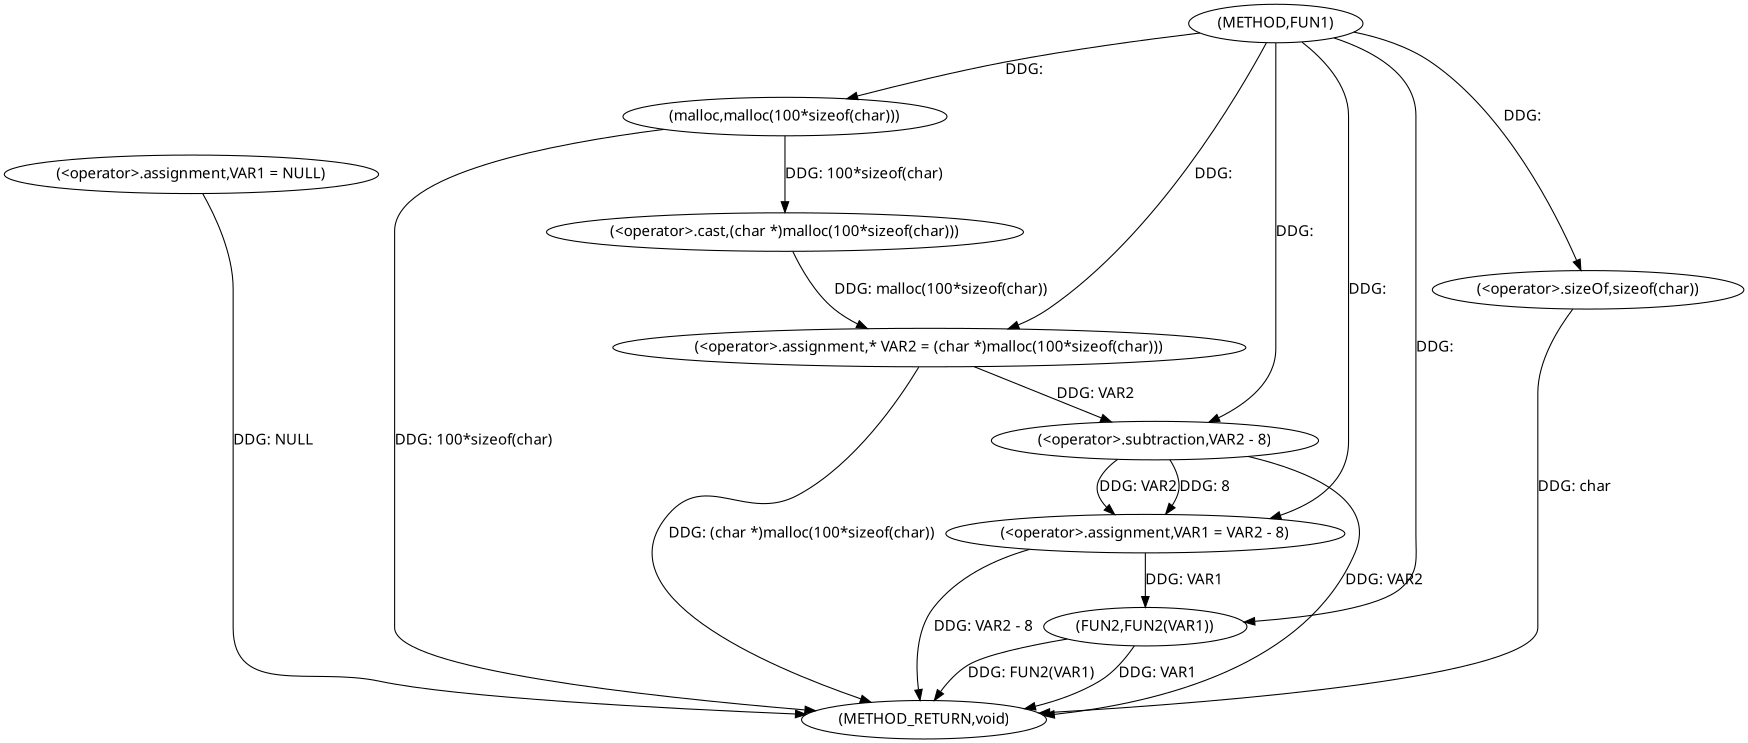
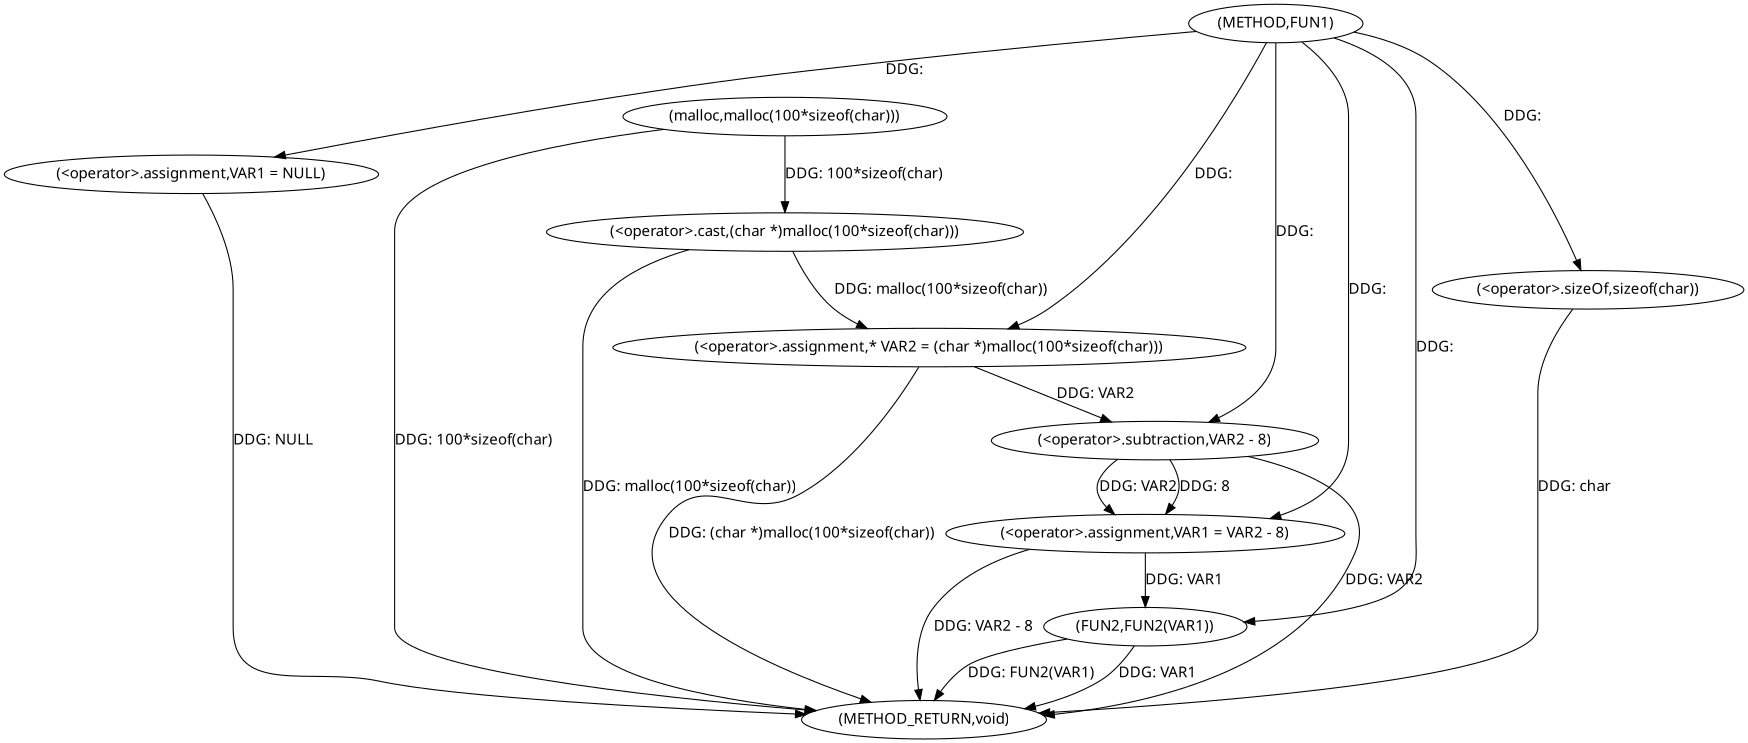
edge "(METHOD,FUN1)" -> "(malloc,malloc(100*sizeof(char)))": now "(METHOD,FUN1)" -> "(<operator>.assignment,VAR1 = NULL)"
edge "(<operator>.cast,(char *)malloc(100*sizeof(char)))" -> "(METHOD_RETURN,void)": added, label "DDG: malloc(100*sizeof(char))"
